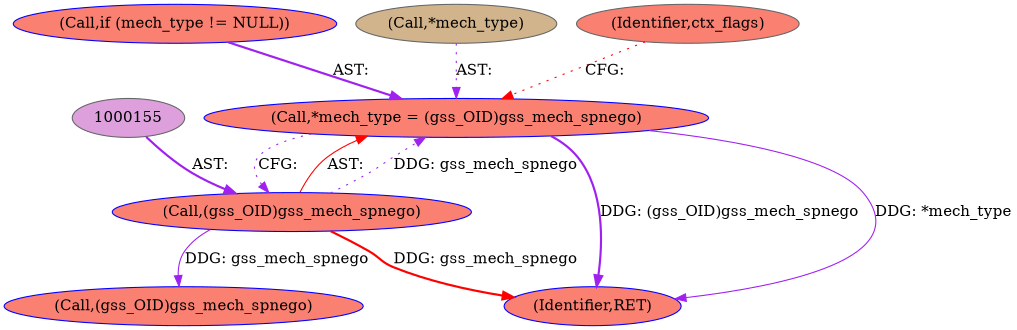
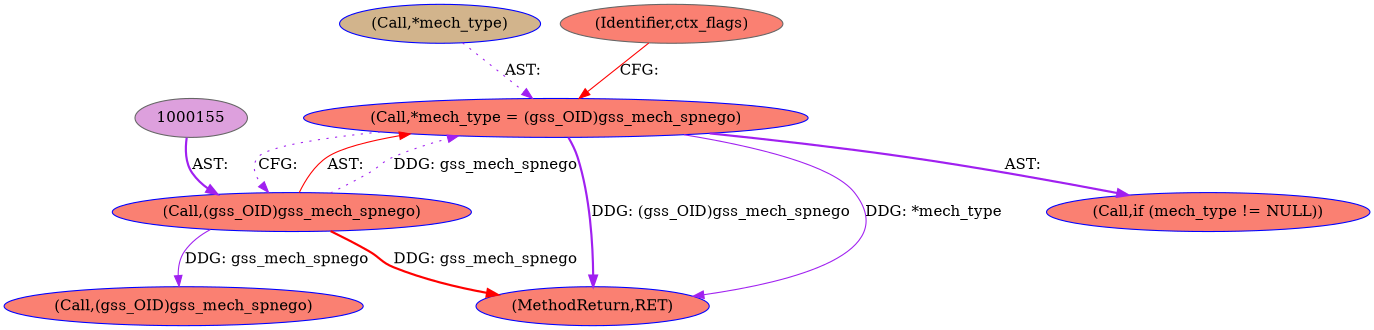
node "(Call,*mech_type)": color gray40 -> blue
edge "(Identifier,ctx_flags)" -> "(Call,*mech_type = (gss_OID)gss_mech_spnego)": style dotted -> solid
edge "(Call,if (mech_type != NULL))" -> "(Call,*mech_type = (gss_OID)gss_mech_spnego)": reversed
node "(Identifier,RET)": label "(Identifier,RET)" -> "(MethodReturn,RET)"
